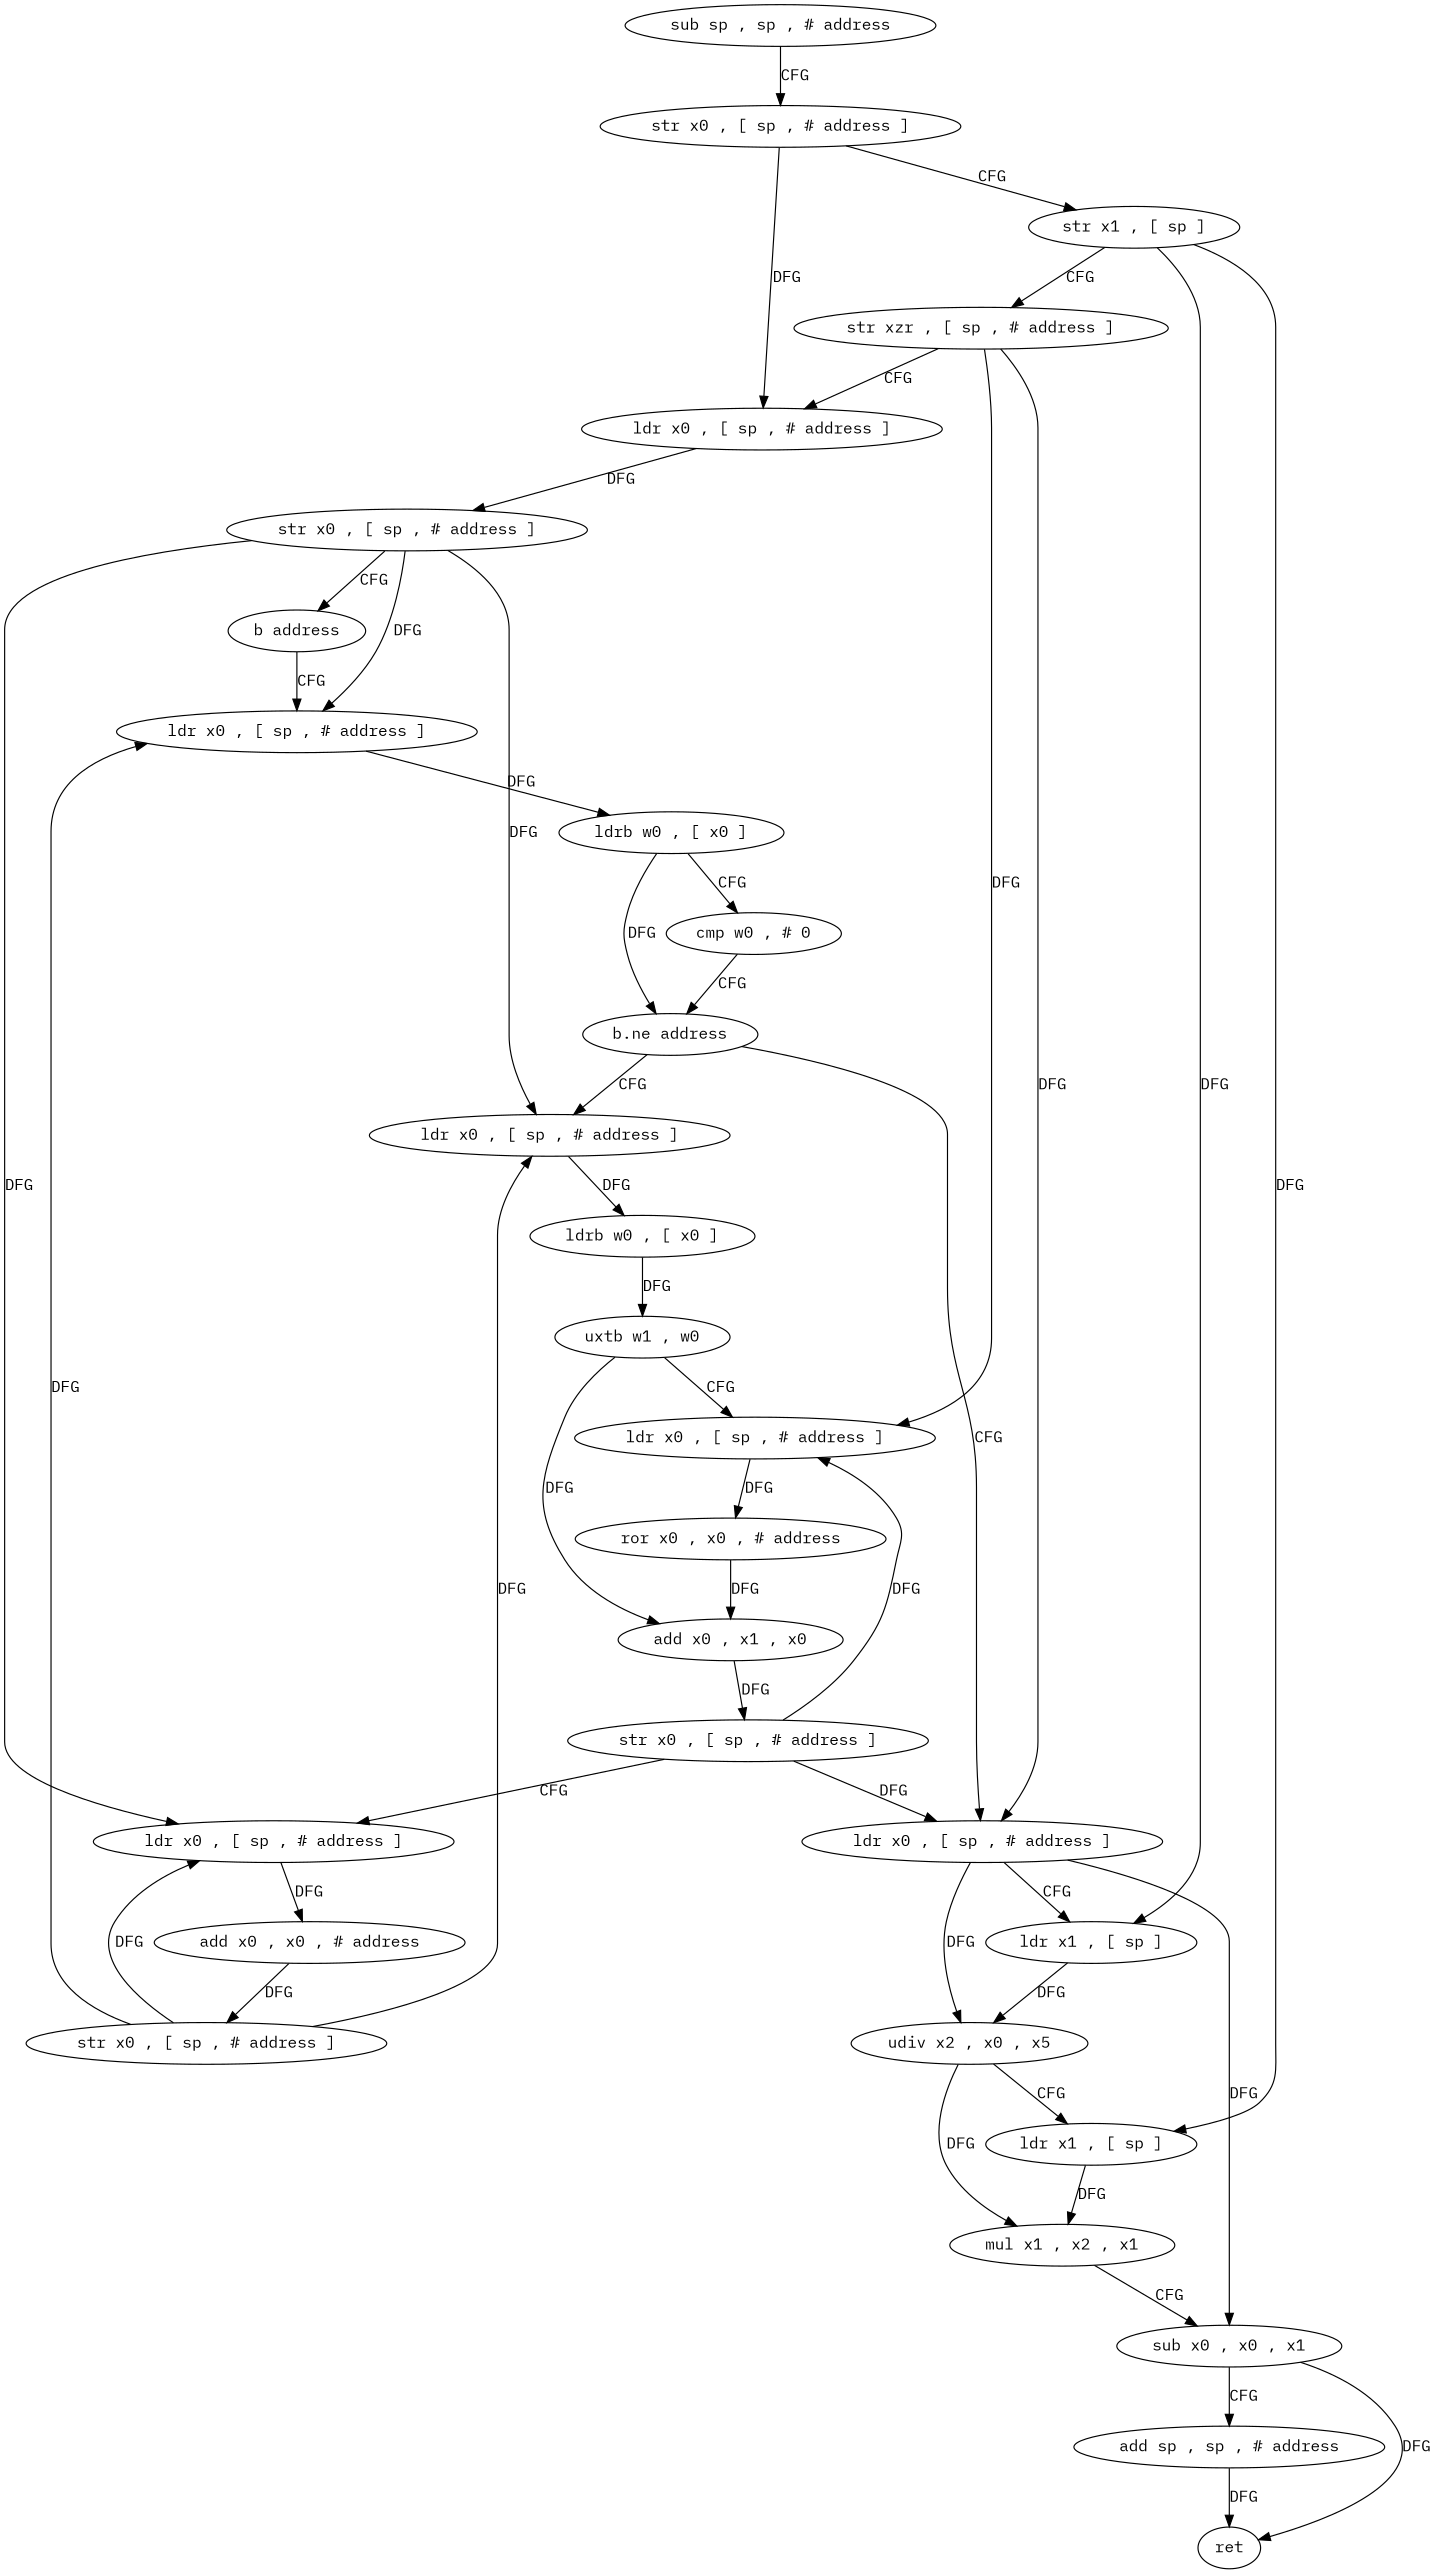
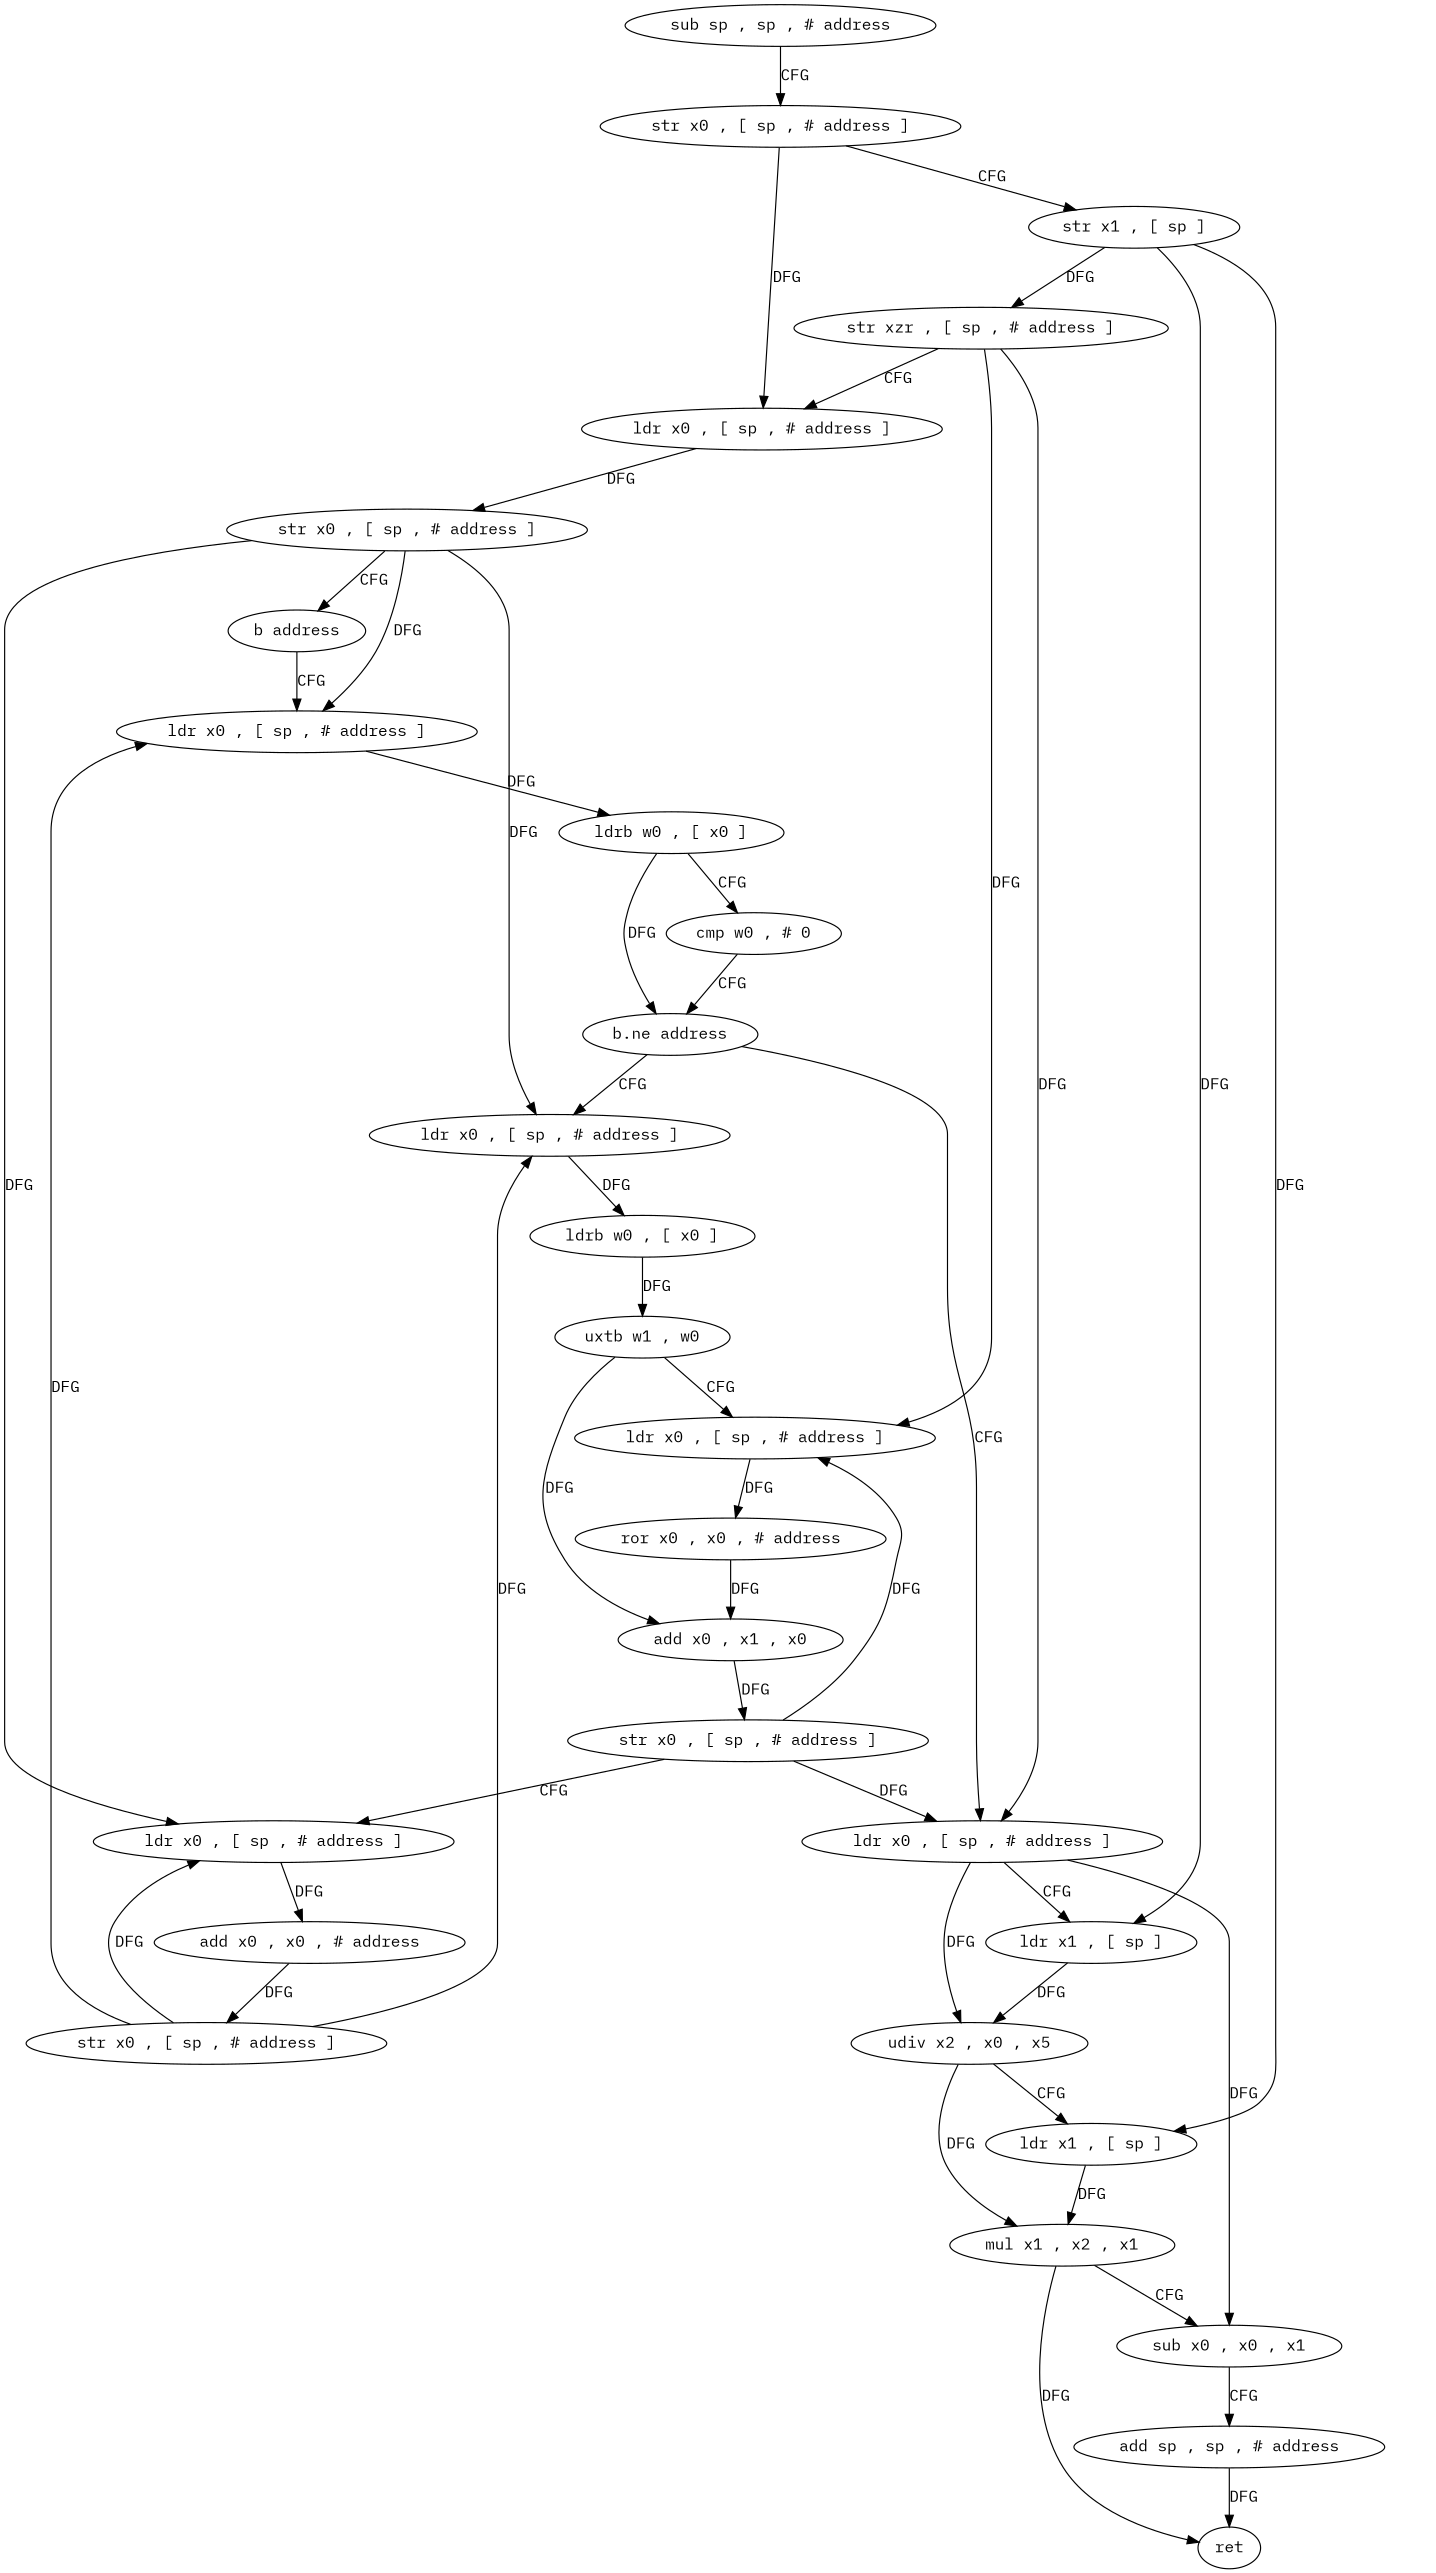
edge "str x1 , [ sp ]" -> "str xzr , [ sp , # address ]": label "CFG" -> "DFG"
edge "sub x0 , x0 , x1" -> "ret": now "mul x1 , x2 , x1" -> "ret"
